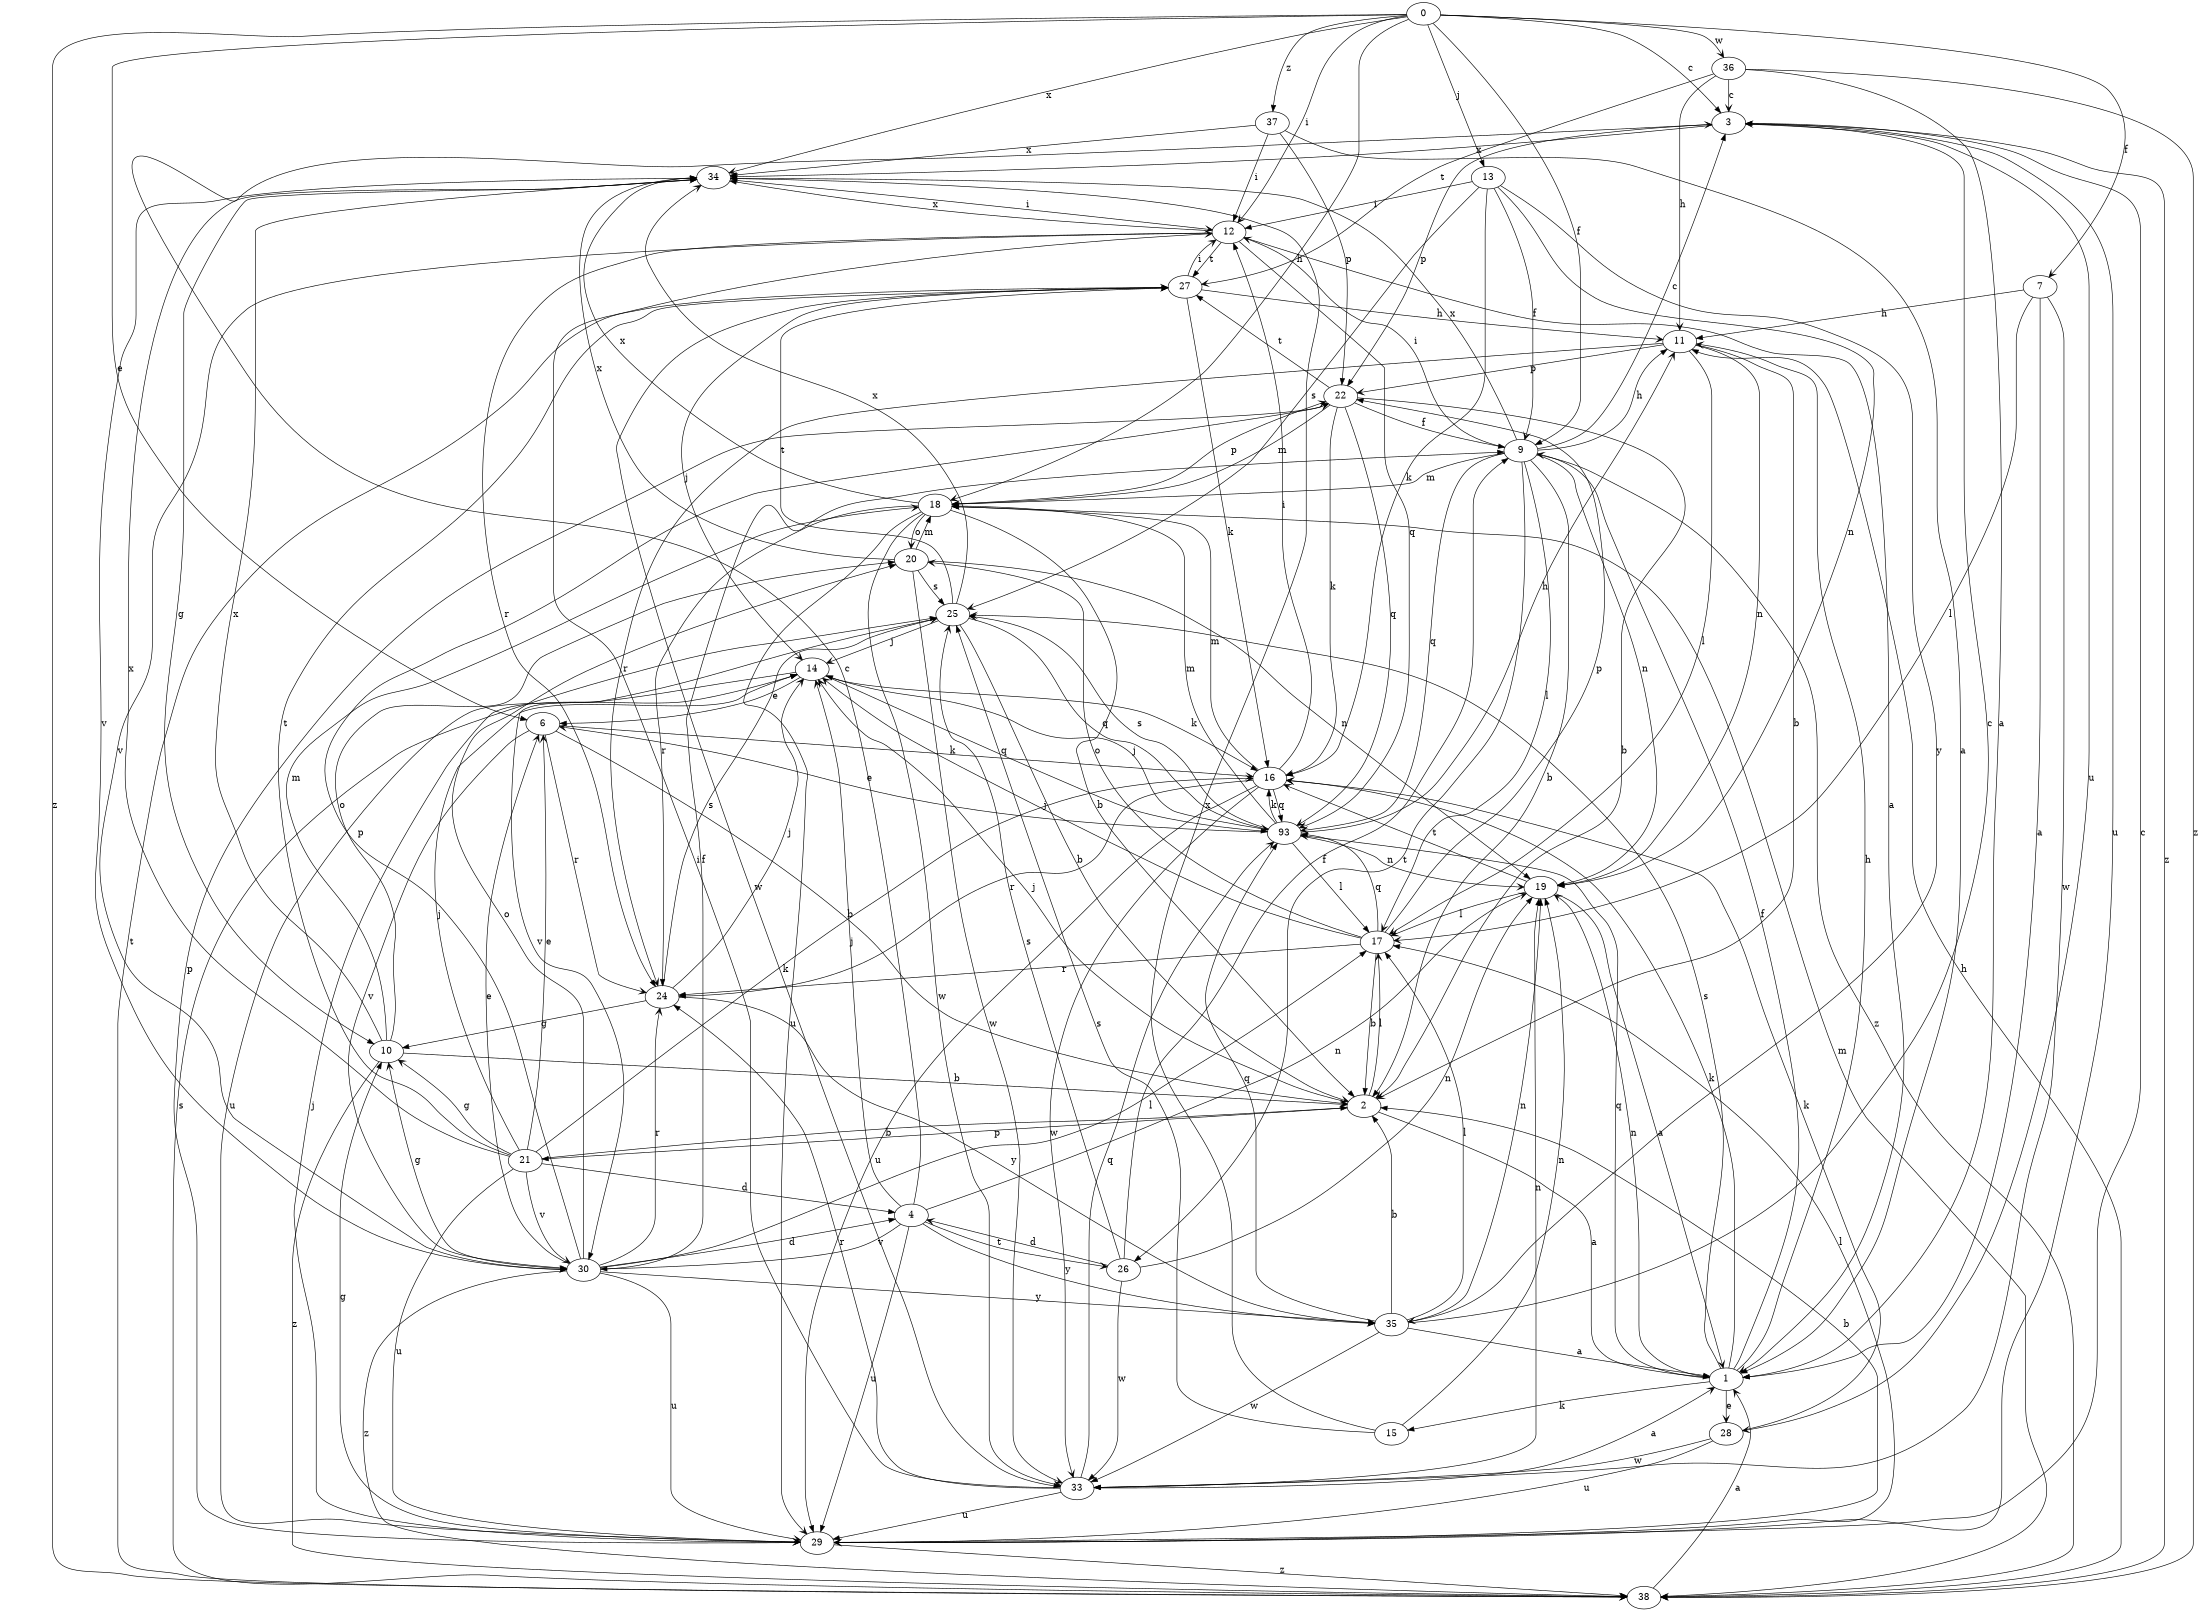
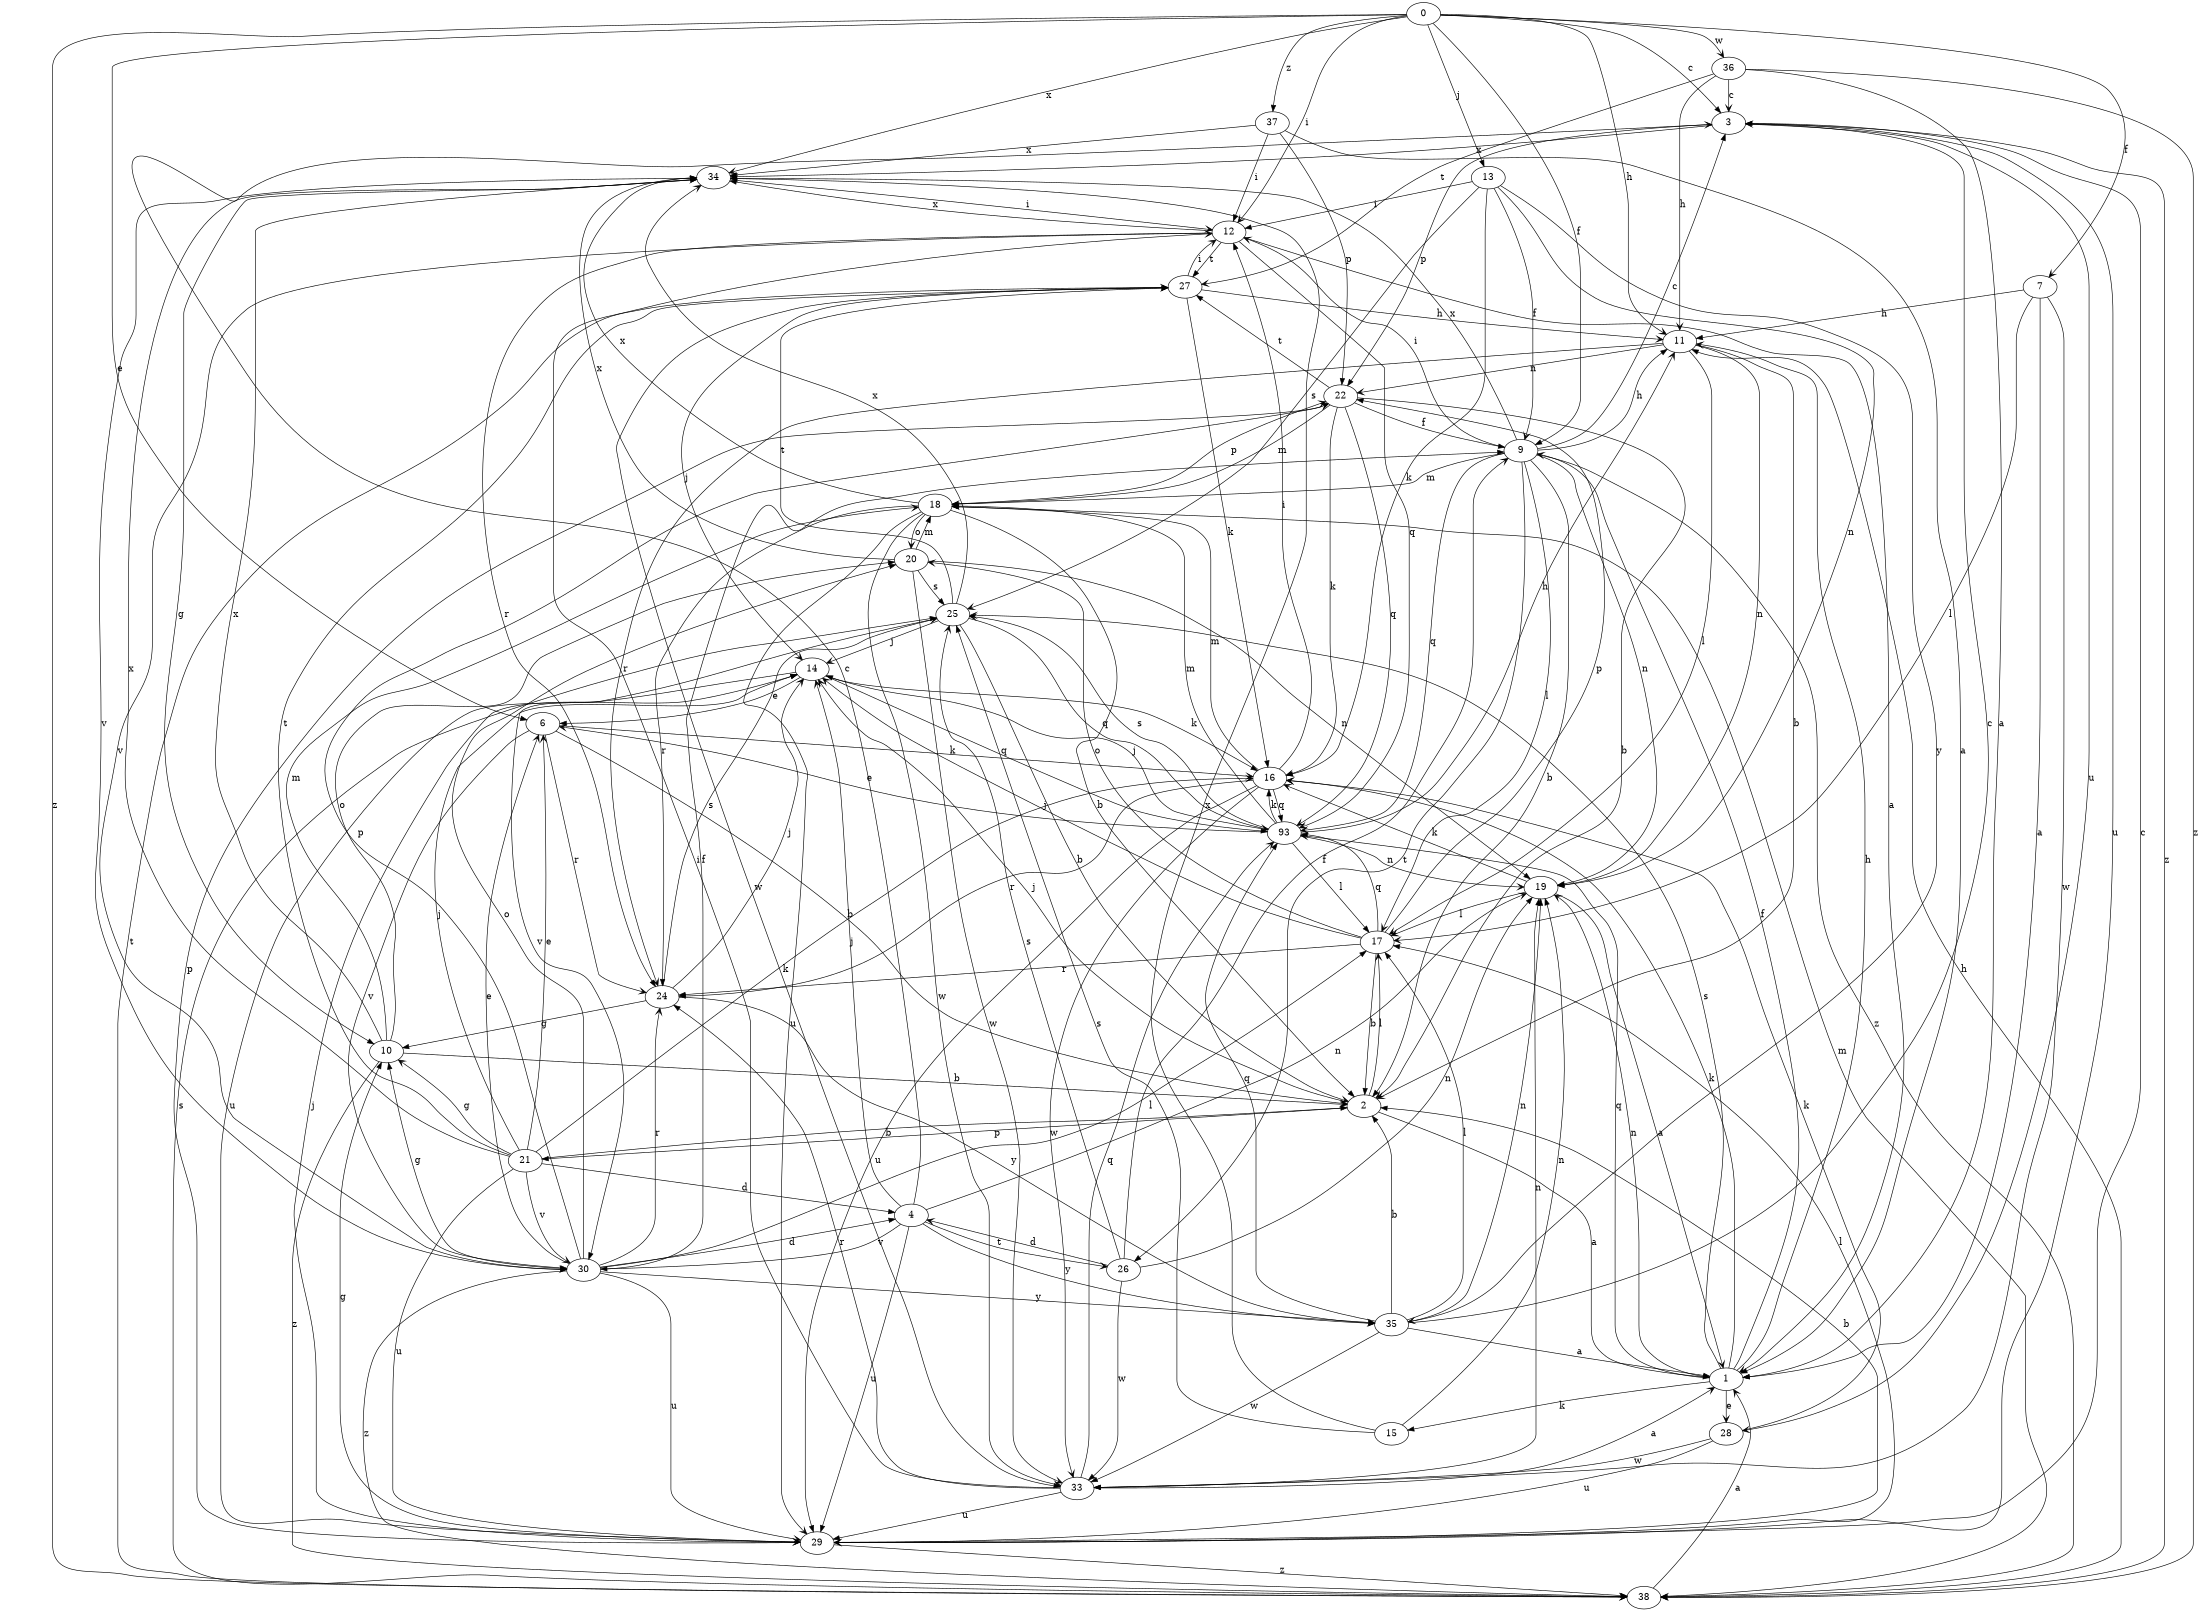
edge "0" -> "18": now "0" -> "11"
edge "11" -> "22": label "p" -> "n"
edge "19" -> "16": label "t" -> "k"
edge "26" -> "9": arrowhead normal -> vee
edge "30" -> "10": arrowhead vee -> normal
